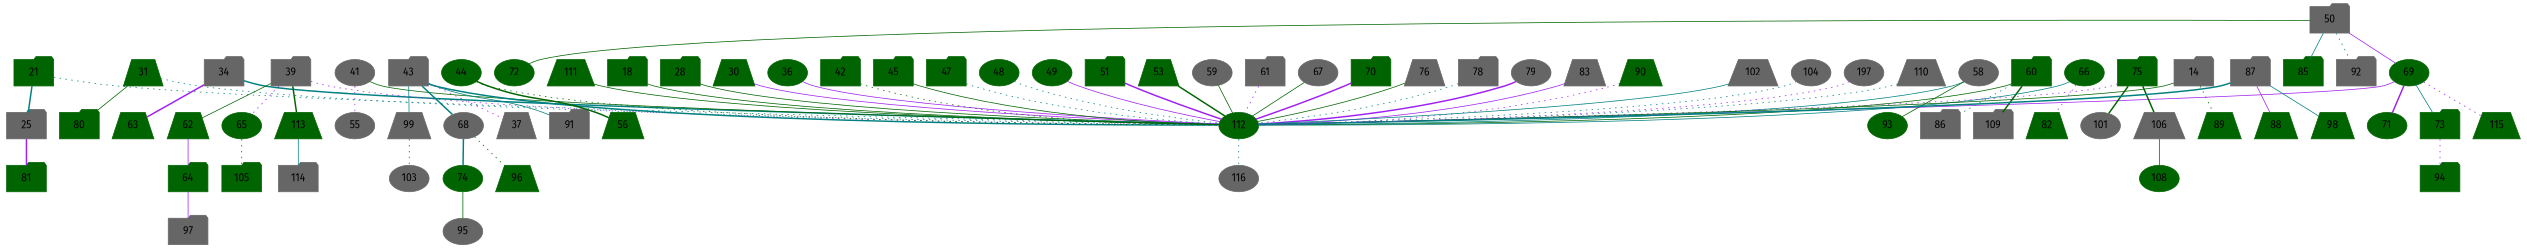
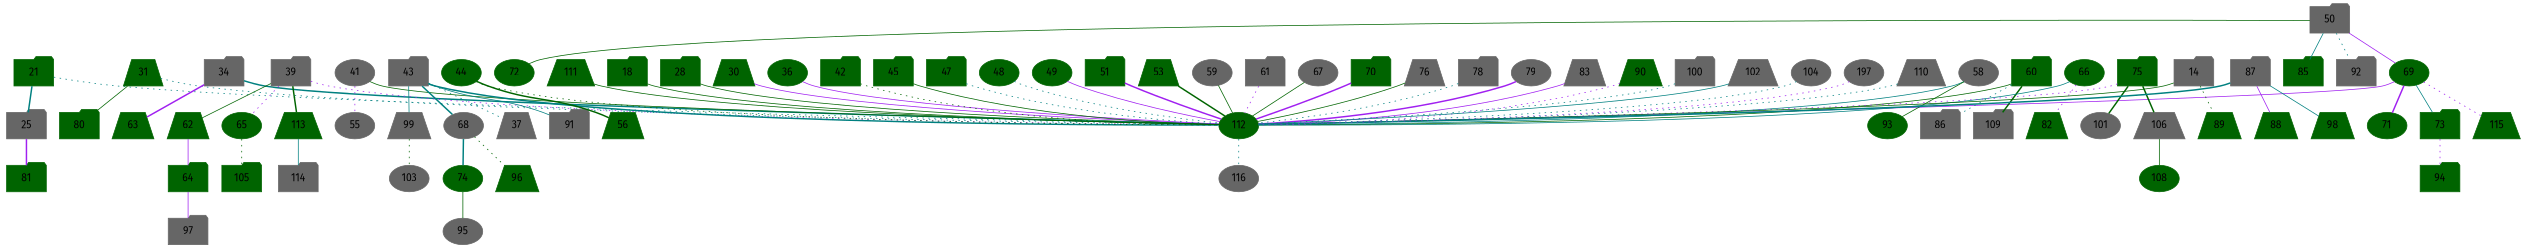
node "100": added
edge "43" -- "37": color purple -> teal
